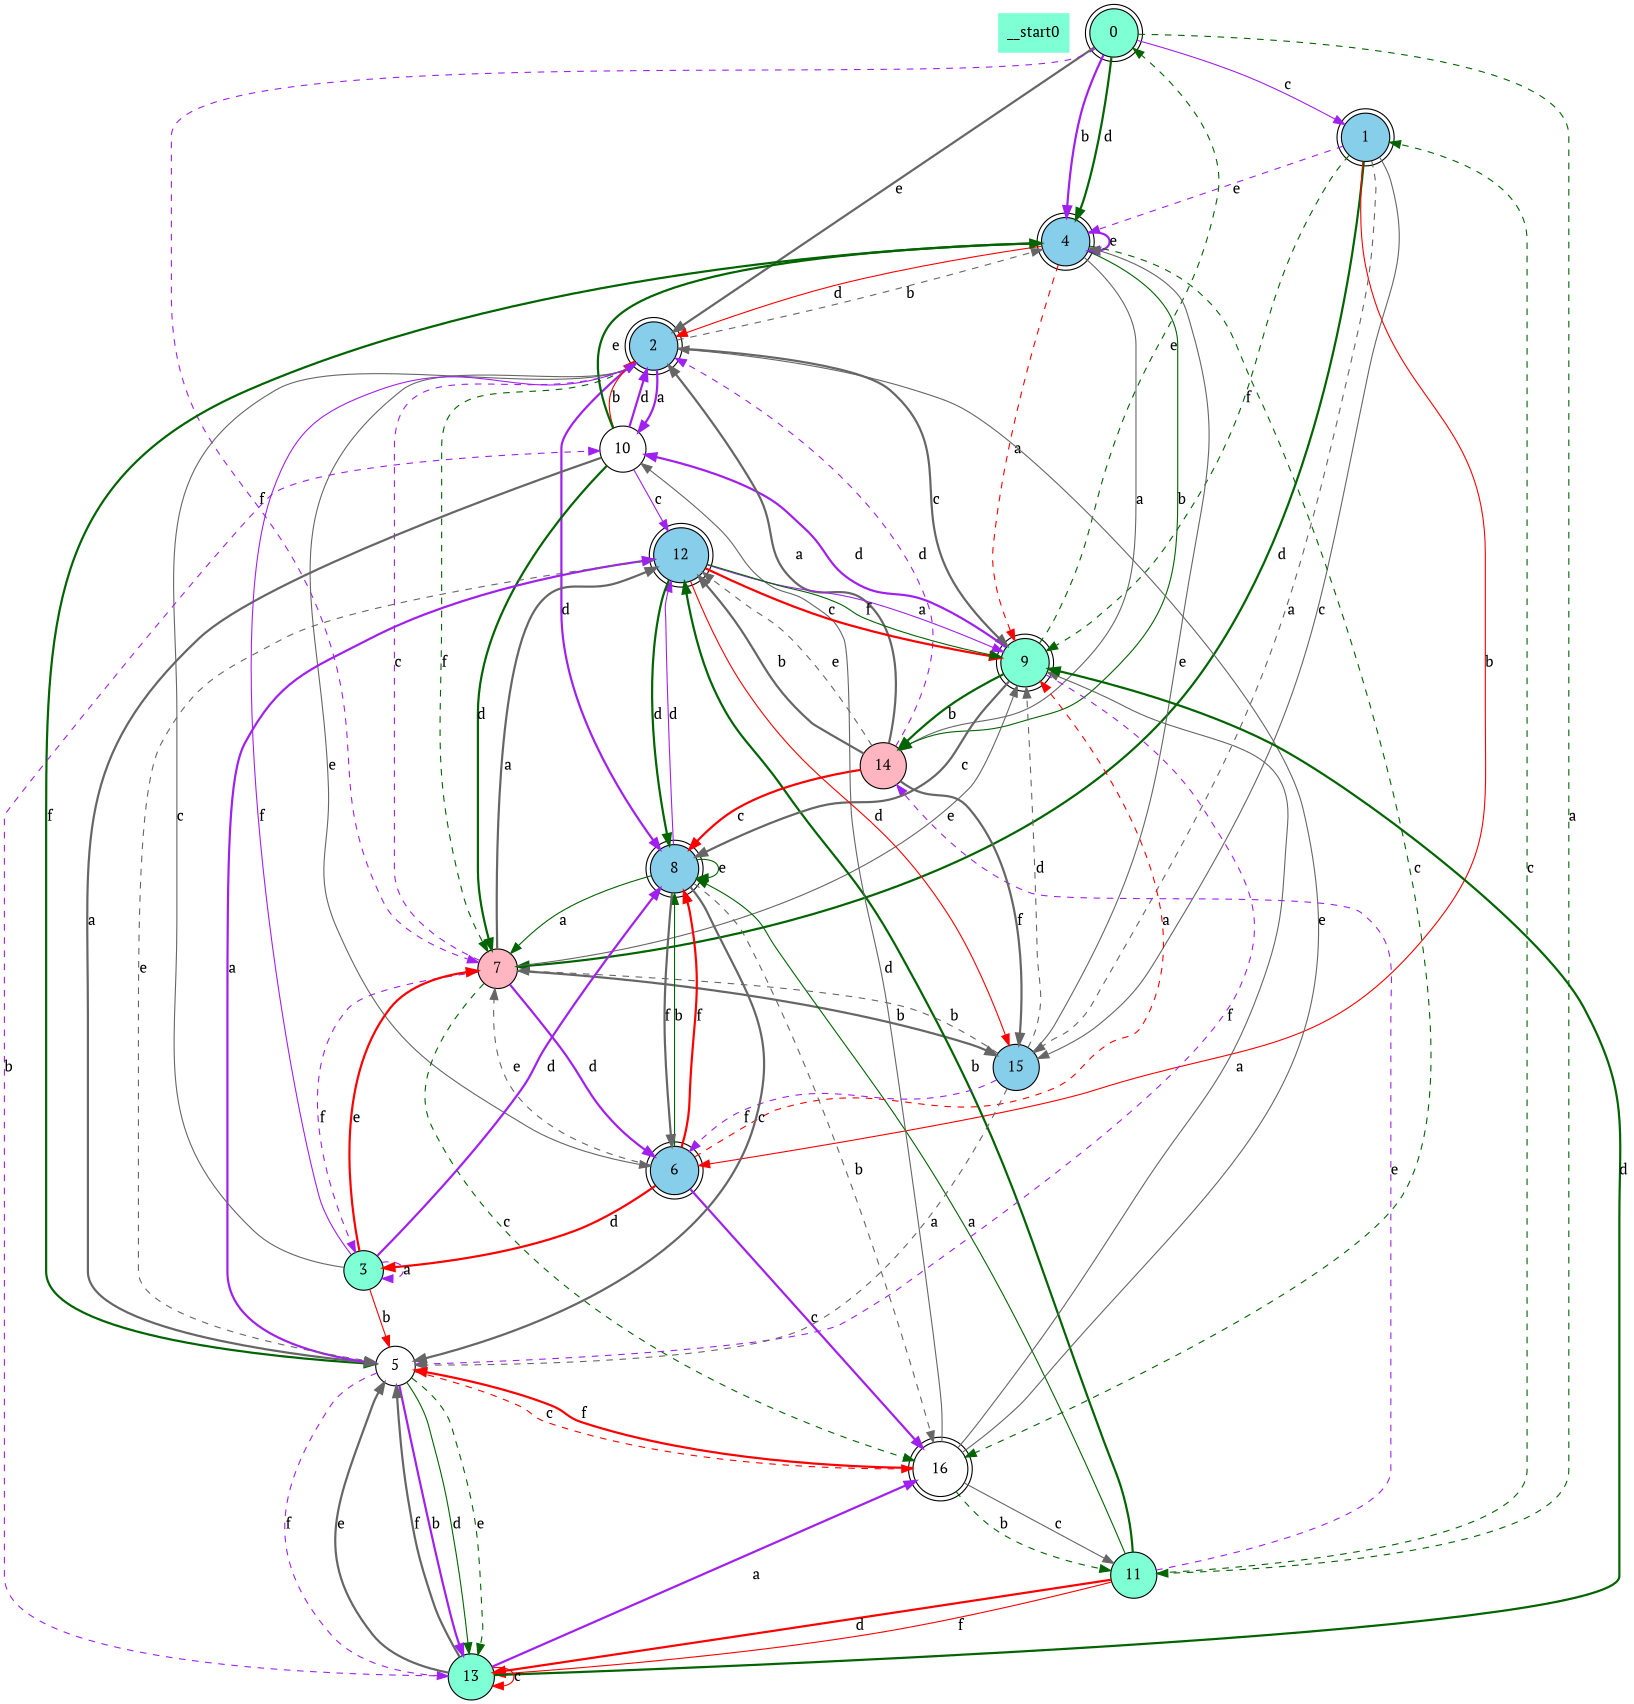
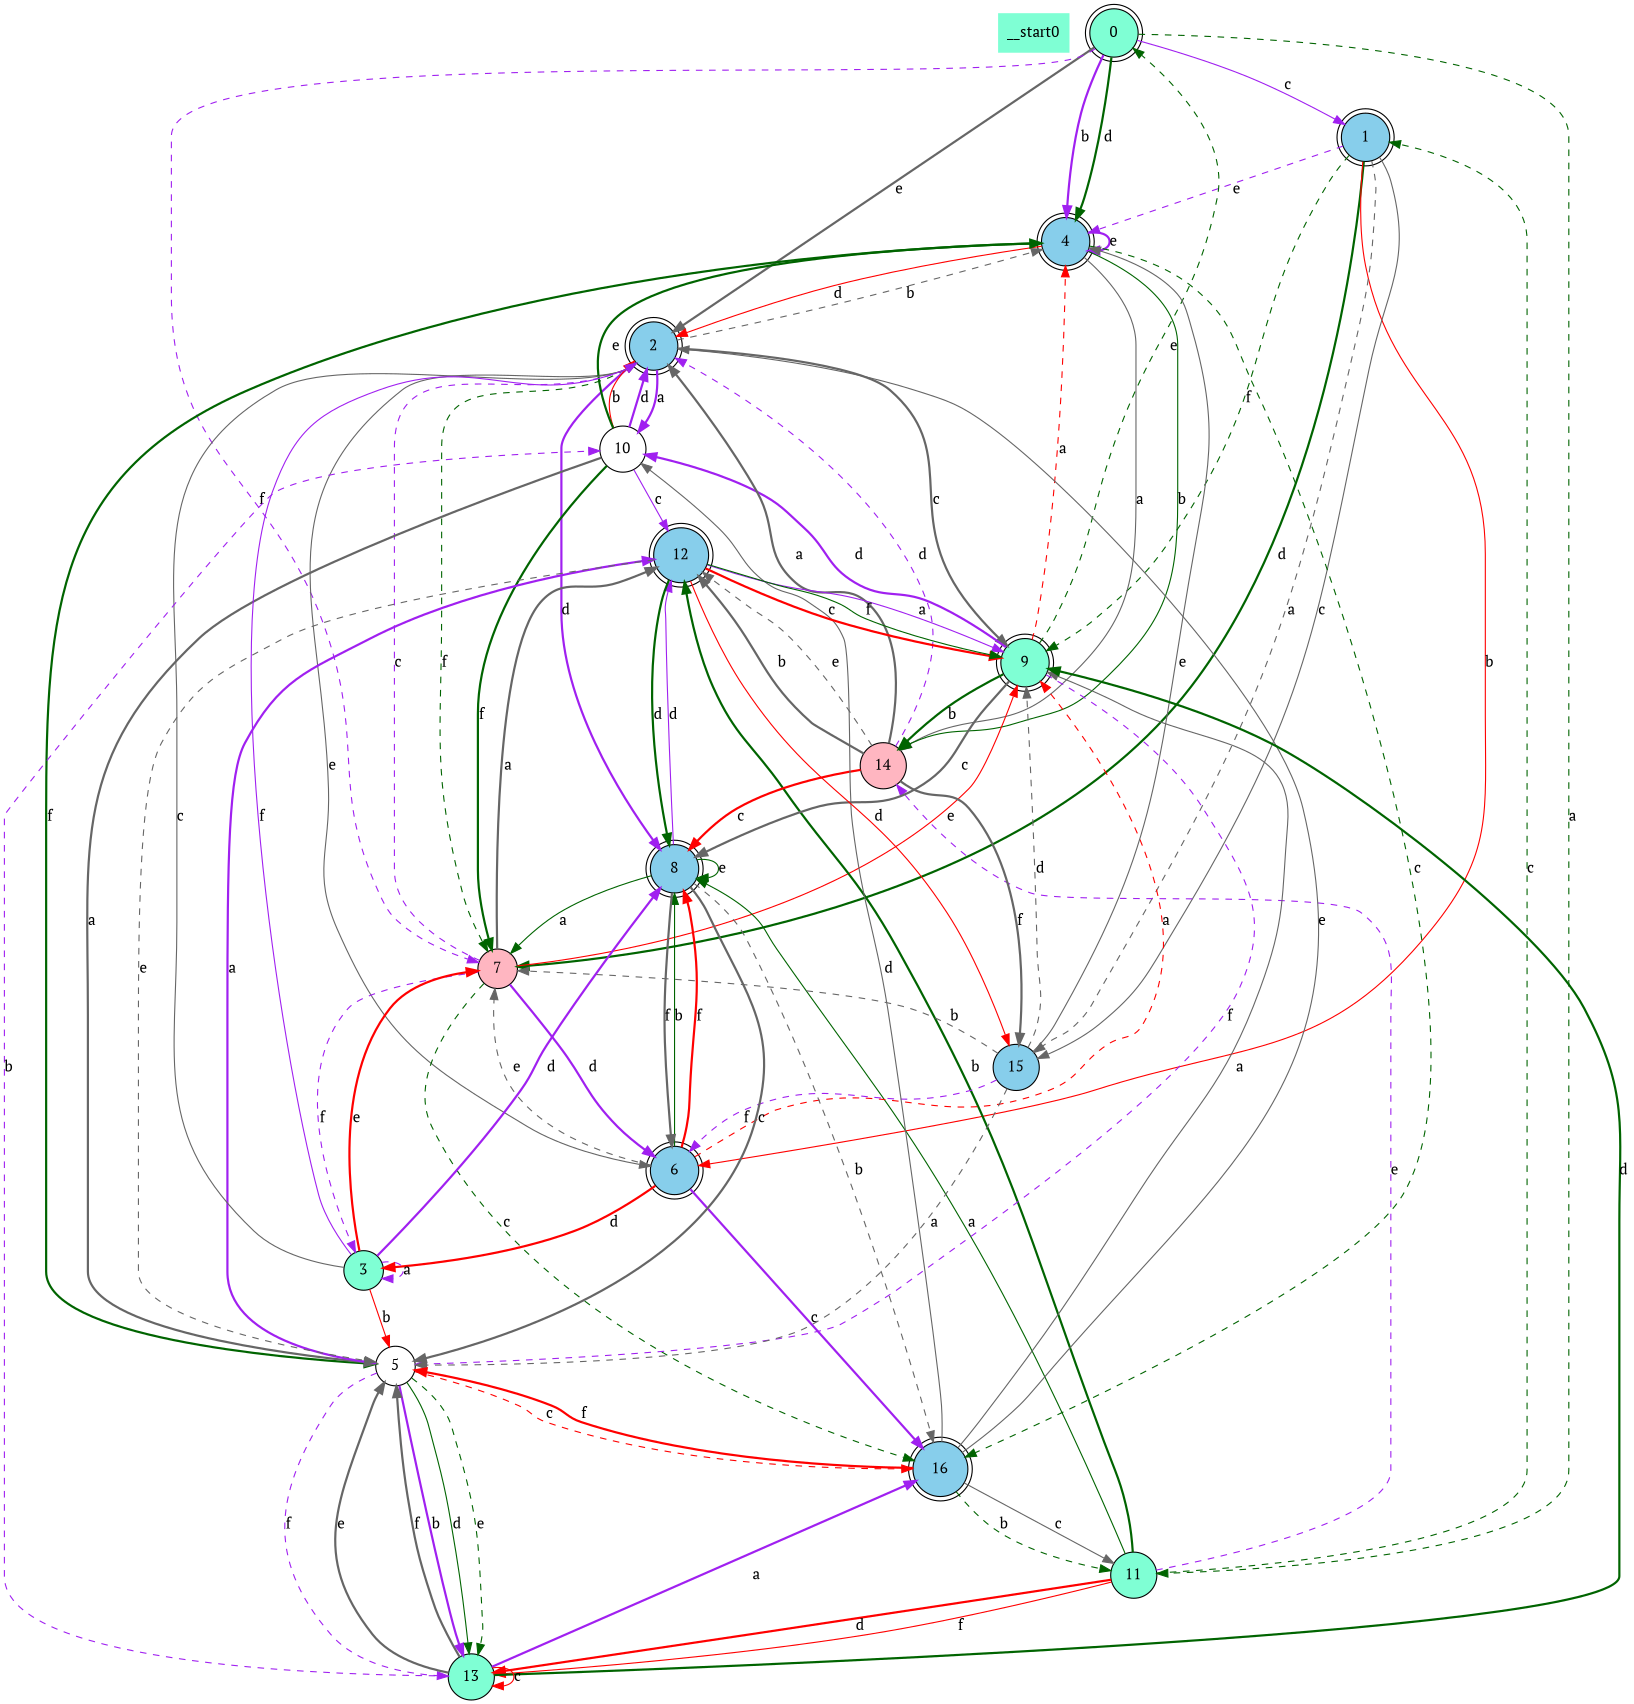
edge "4" -> "9": reversed
edge "10" -> "7": label "d" -> "f"
edge "7" -> "9": color gray40 -> red
edge "7" -> "15": removed, label "b"
node "16": fillcolor white -> skyblue
